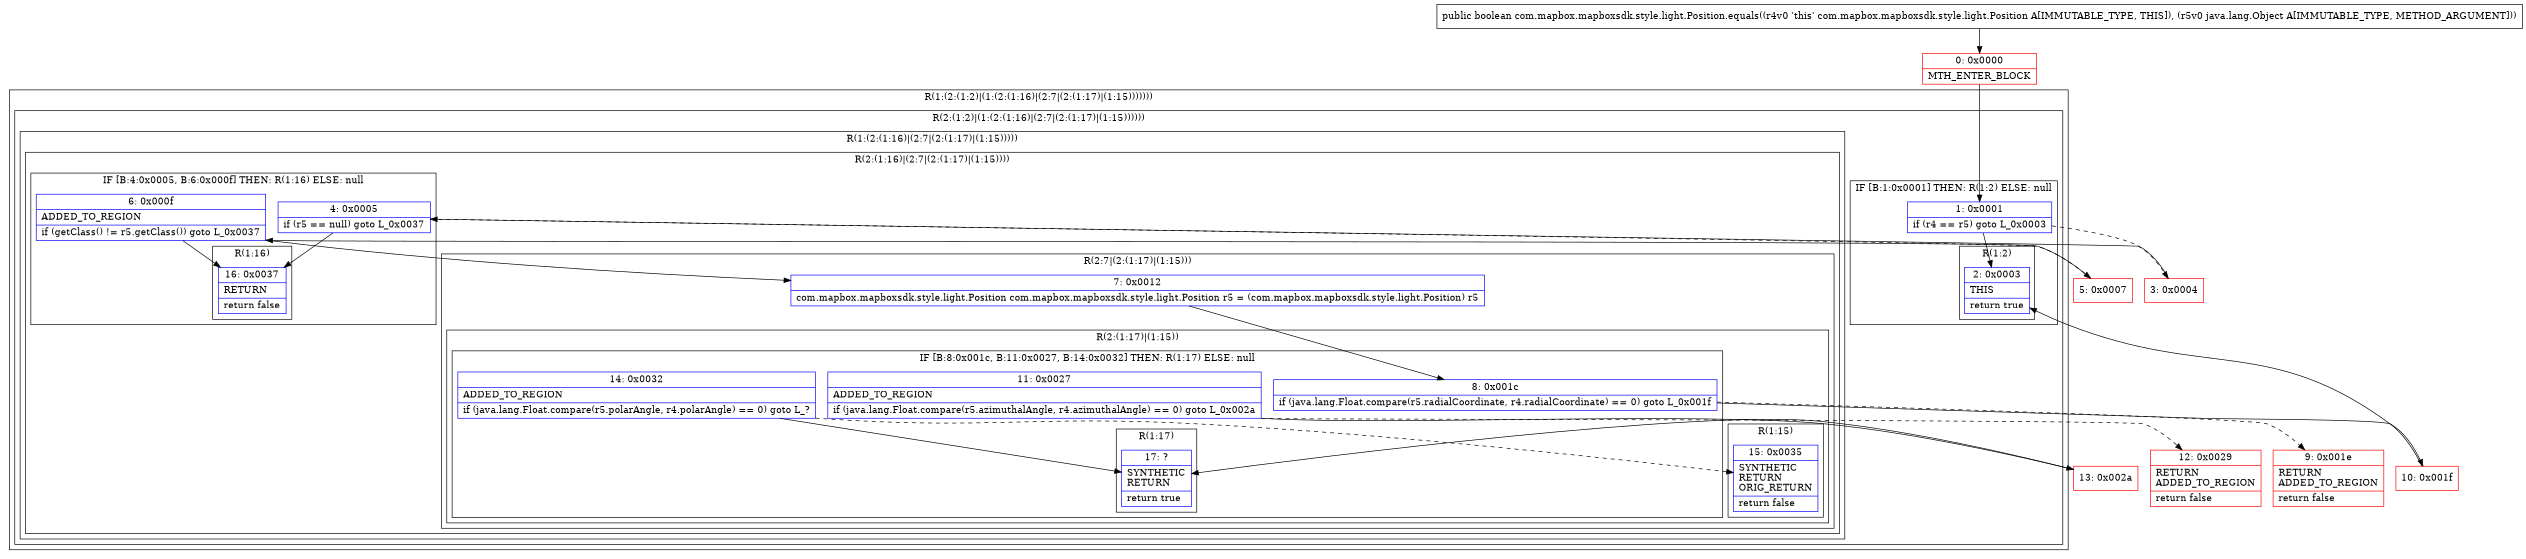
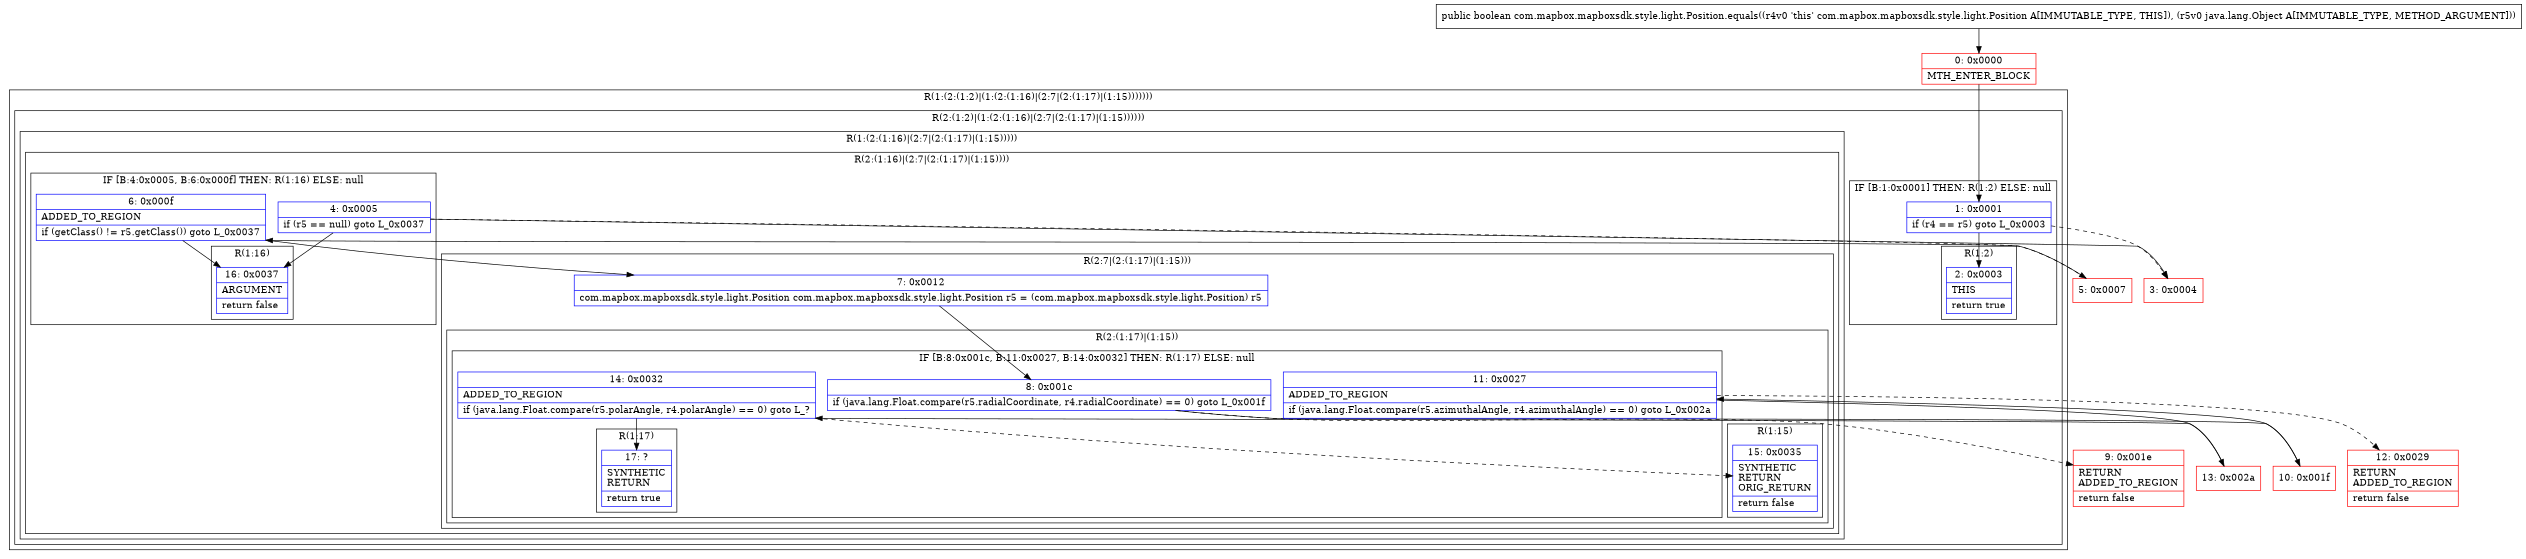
edge "3: 0x0004" -> "4: 0x0005": reversed
node "16: 0x0037": text "RETURN" -> "ARGUMENT"
edge "10: 0x001f" -> "2: 0x0003": now "10: 0x001f" -> "11: 0x0027"
edge "13: 0x002a" -> "17: ?": now "13: 0x002a" -> "14: 0x0032"
